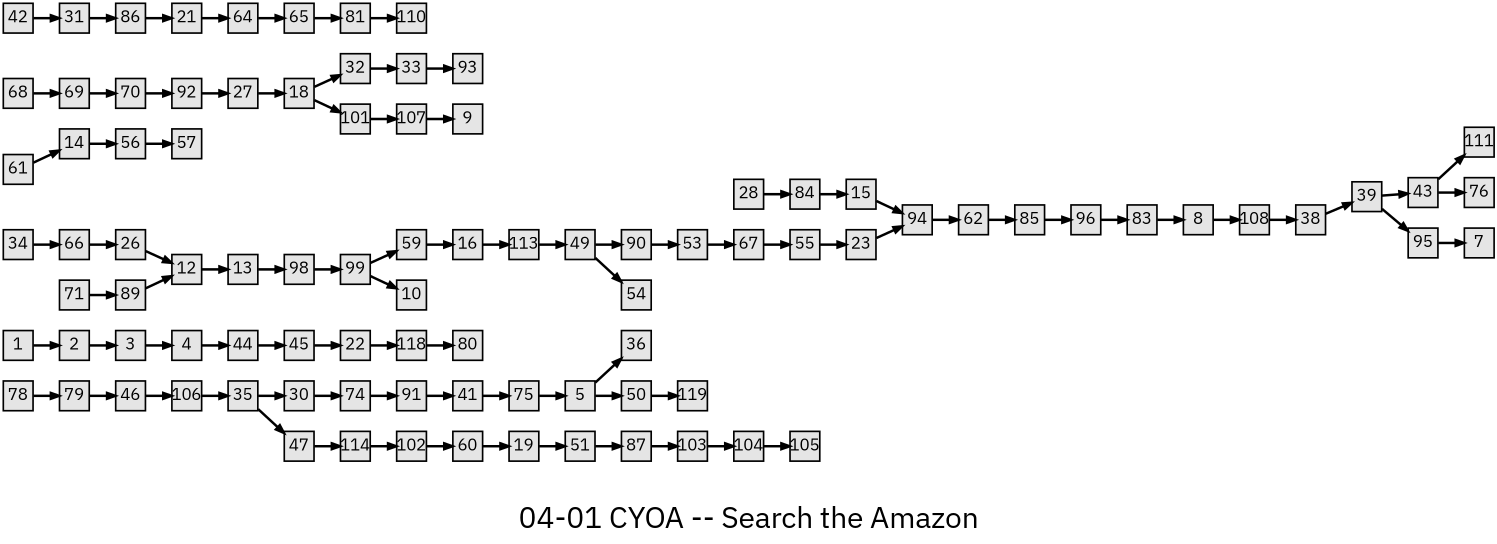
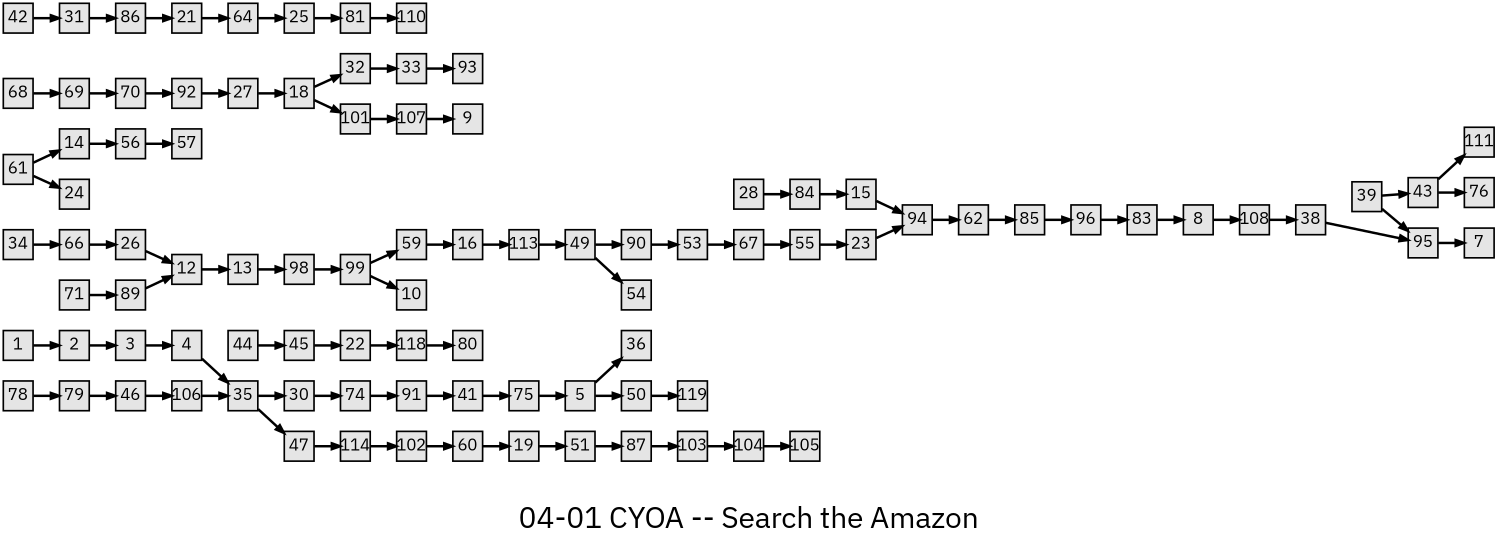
node "65": label "65" -> "25"
node "24": added
edge "38" -> "39": now "38" -> "95"
edge "4" -> "44": now "4" -> "35"
